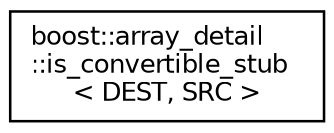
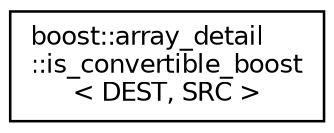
node "boost::array_detail ::is_convertible_stub < DEST, SRC >": label "boost::array_detail ::is_convertible_stub < DEST, SRC >" -> "boost::array_detail ::is_convertible_boost < DEST, SRC >"
